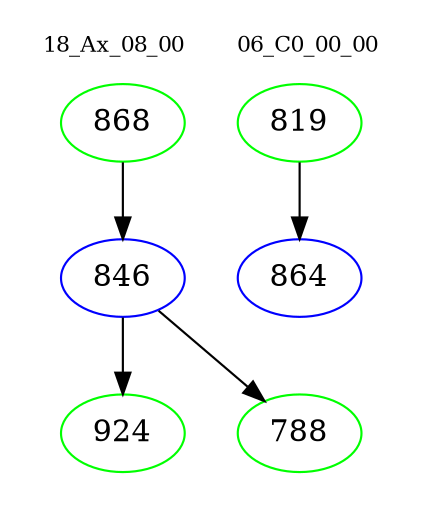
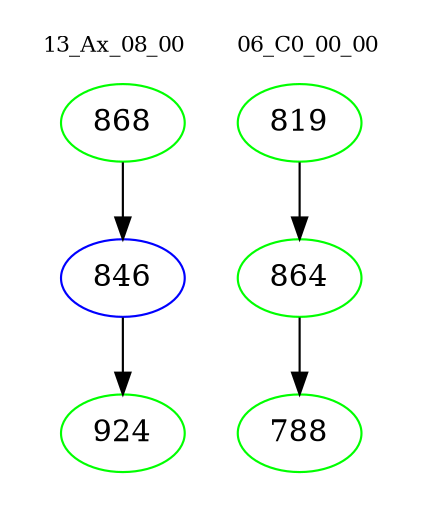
cluster "18_Ax_08_00": label "18_Ax_08_00" -> "13_Ax_08_00"
node "864": color blue -> green
edge "846" -> "788": now "864" -> "788"
